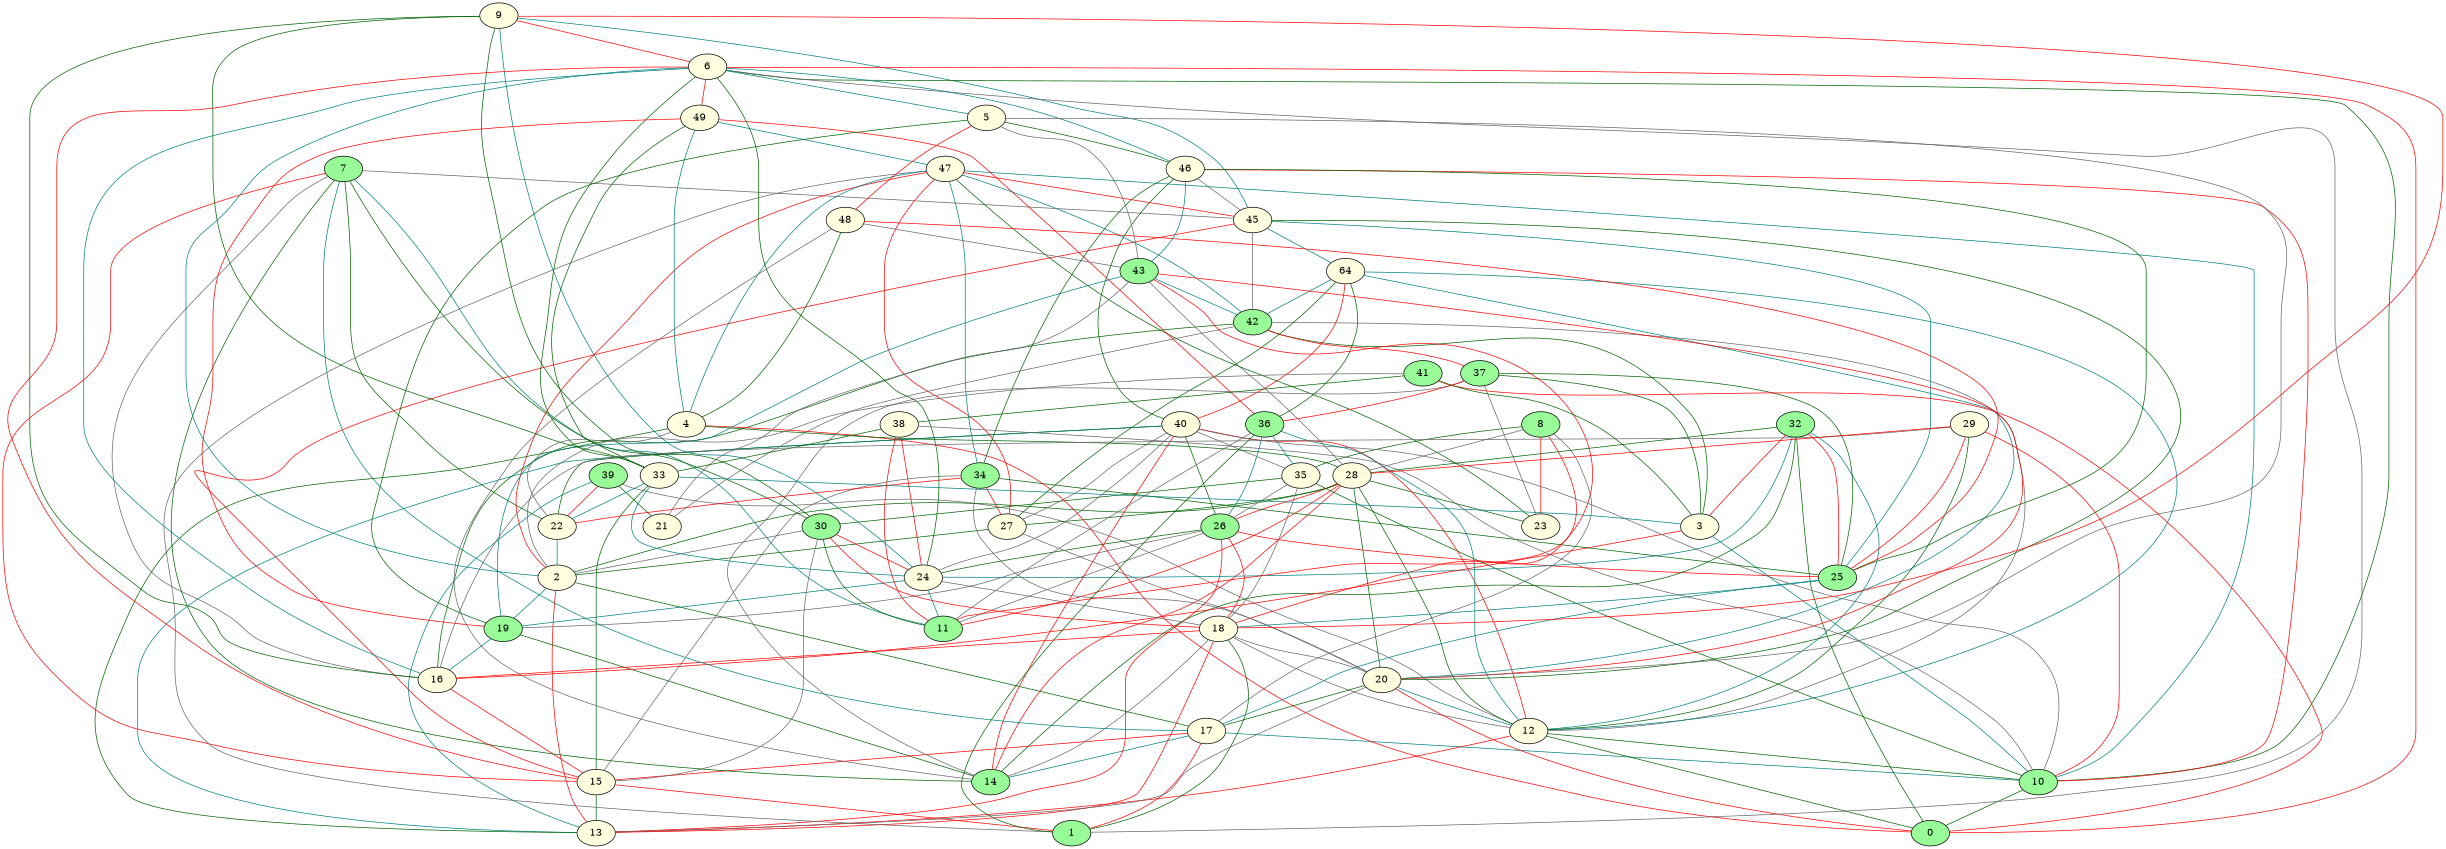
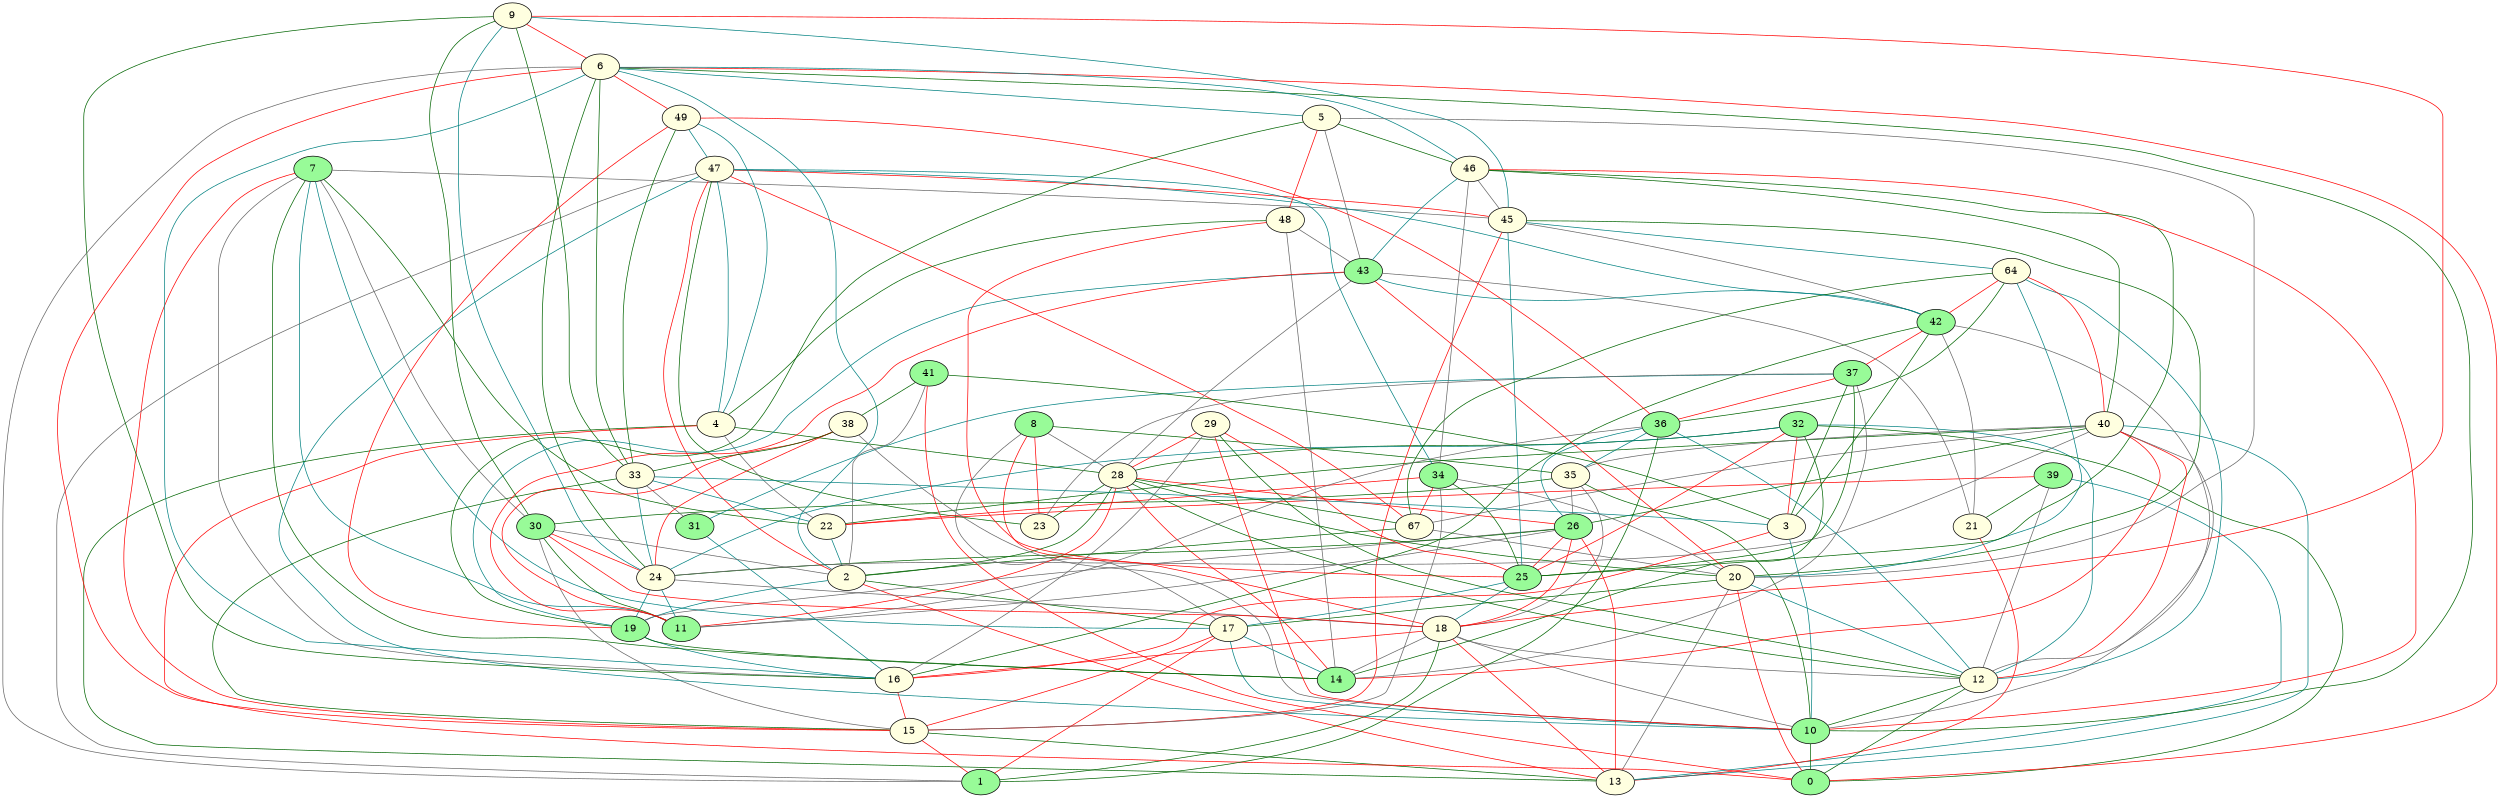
edge "64" -- "42": color teal -> red
edge "46" -- "34": color darkgreen -> gray40
edge "7" -- "30": color darkgreen -> gray40
node "31": added
node "27": label "27" -> "67"
edge "18" -- "20": now "18" -- "10"
edge "12" -- "13": now "21" -- "13"
